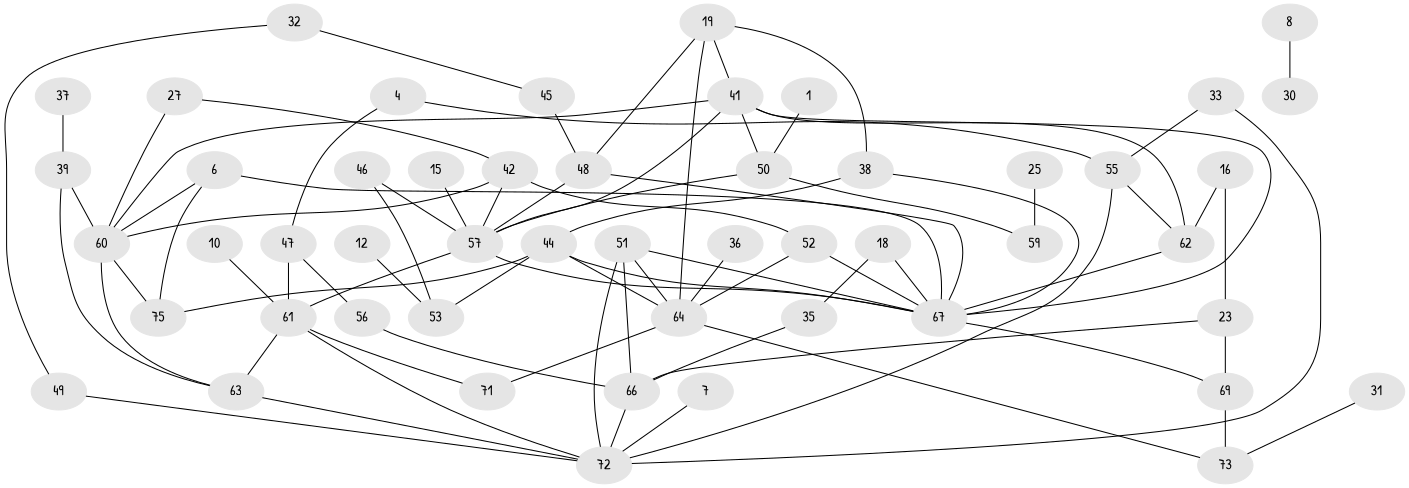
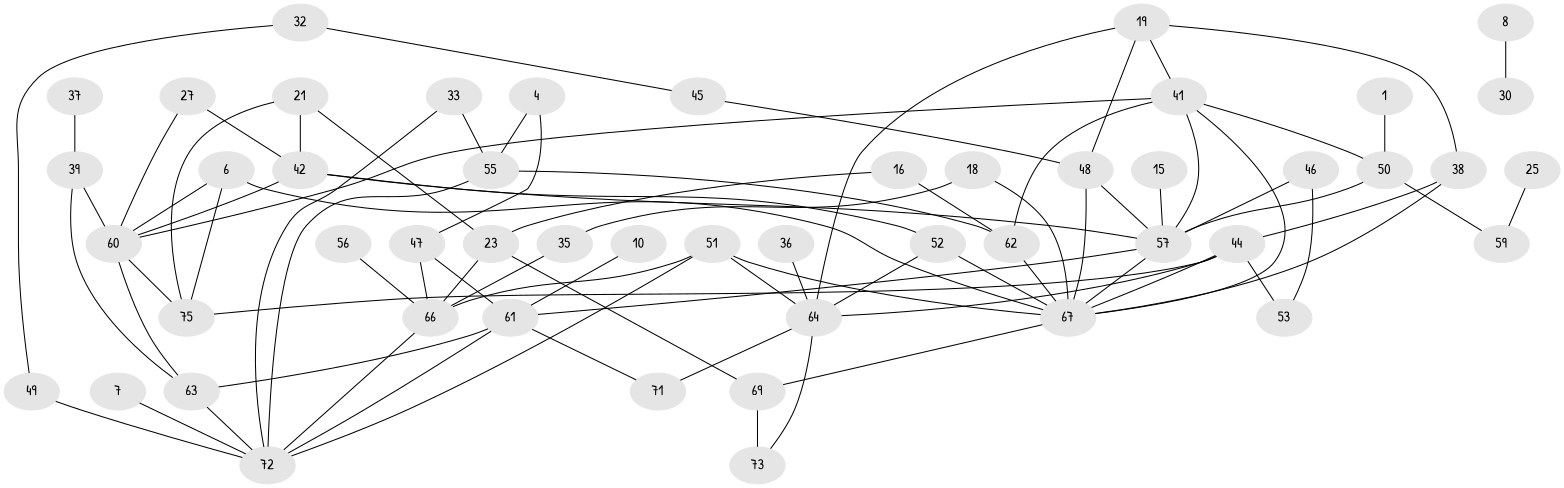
node "21": added
node "12": removed
edge "47" -- "56": now "47" -- "66"
node "31": removed
